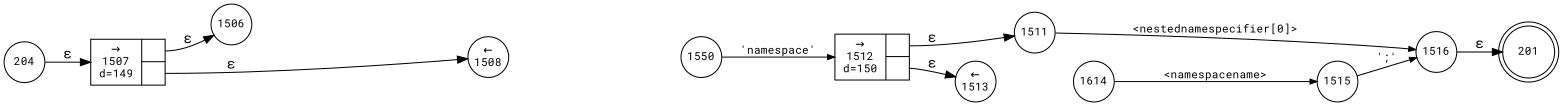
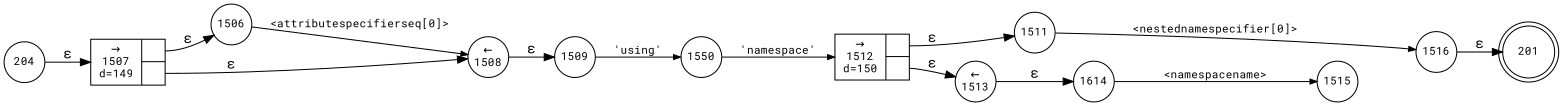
edge "1506" -> "← 1508": added, label "<attributespecifierseq[0]>"
node "1509": added
edge "1515" -> "1516": removed, label "';'"
edge "← 1513" -> "1614": added, label "ε"
